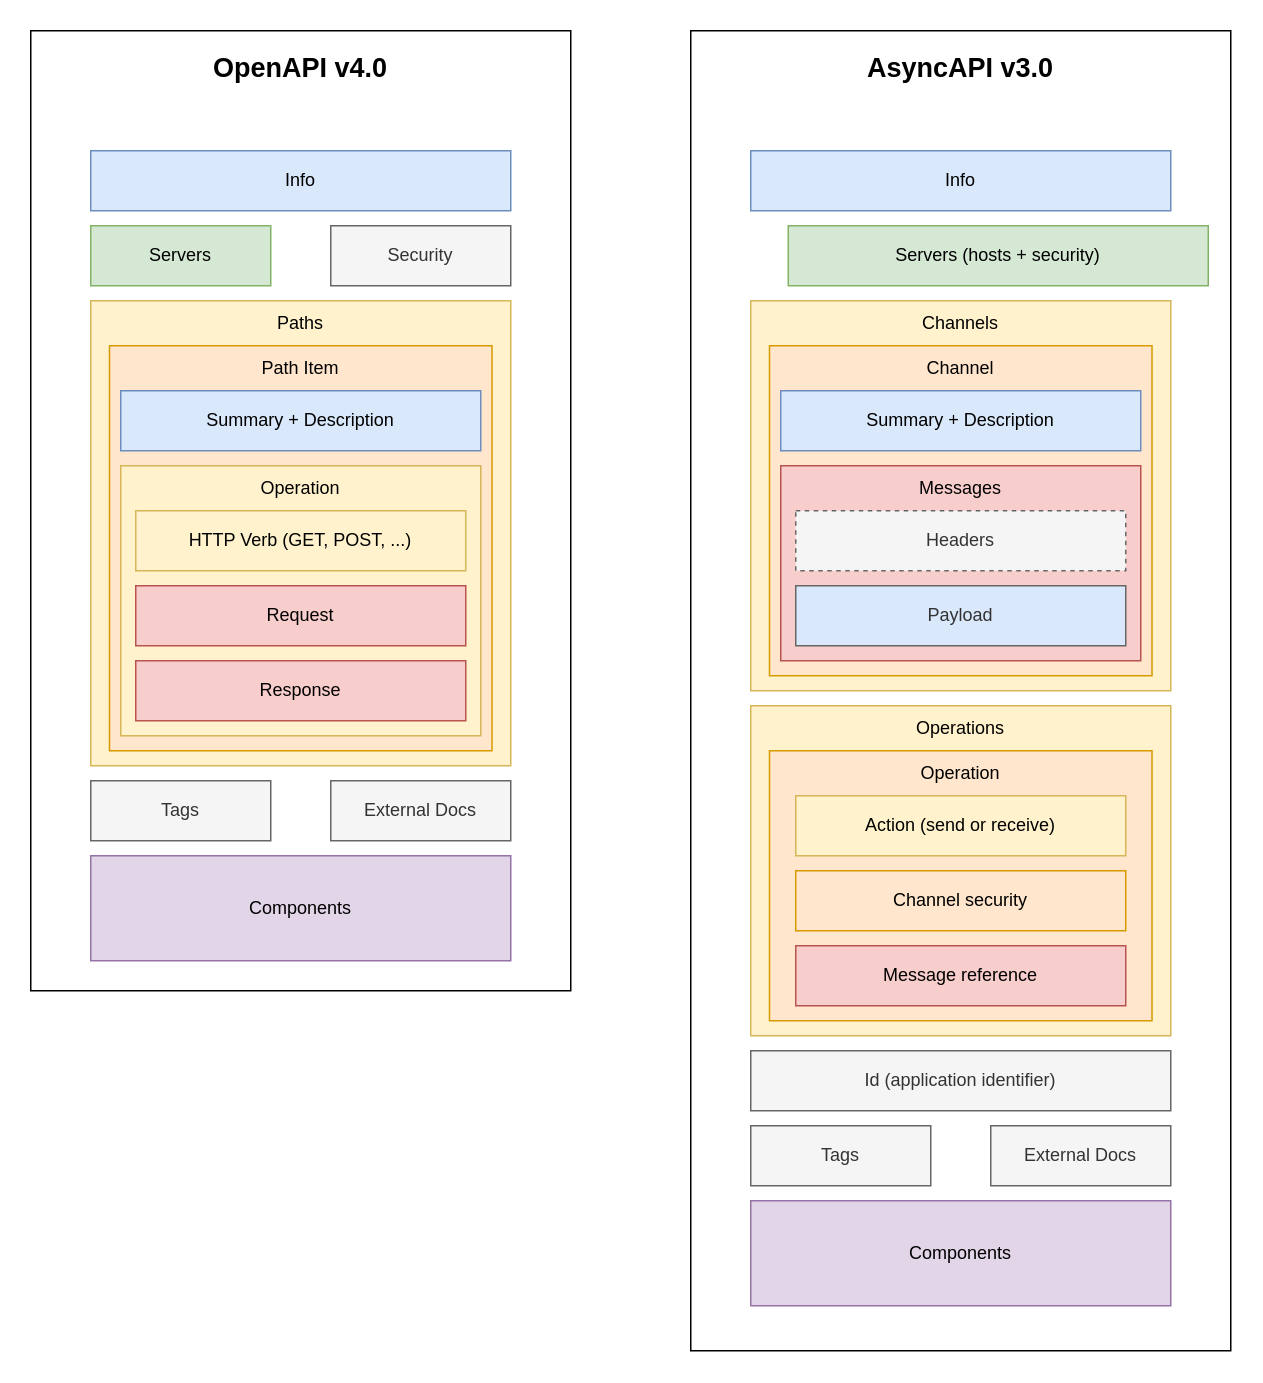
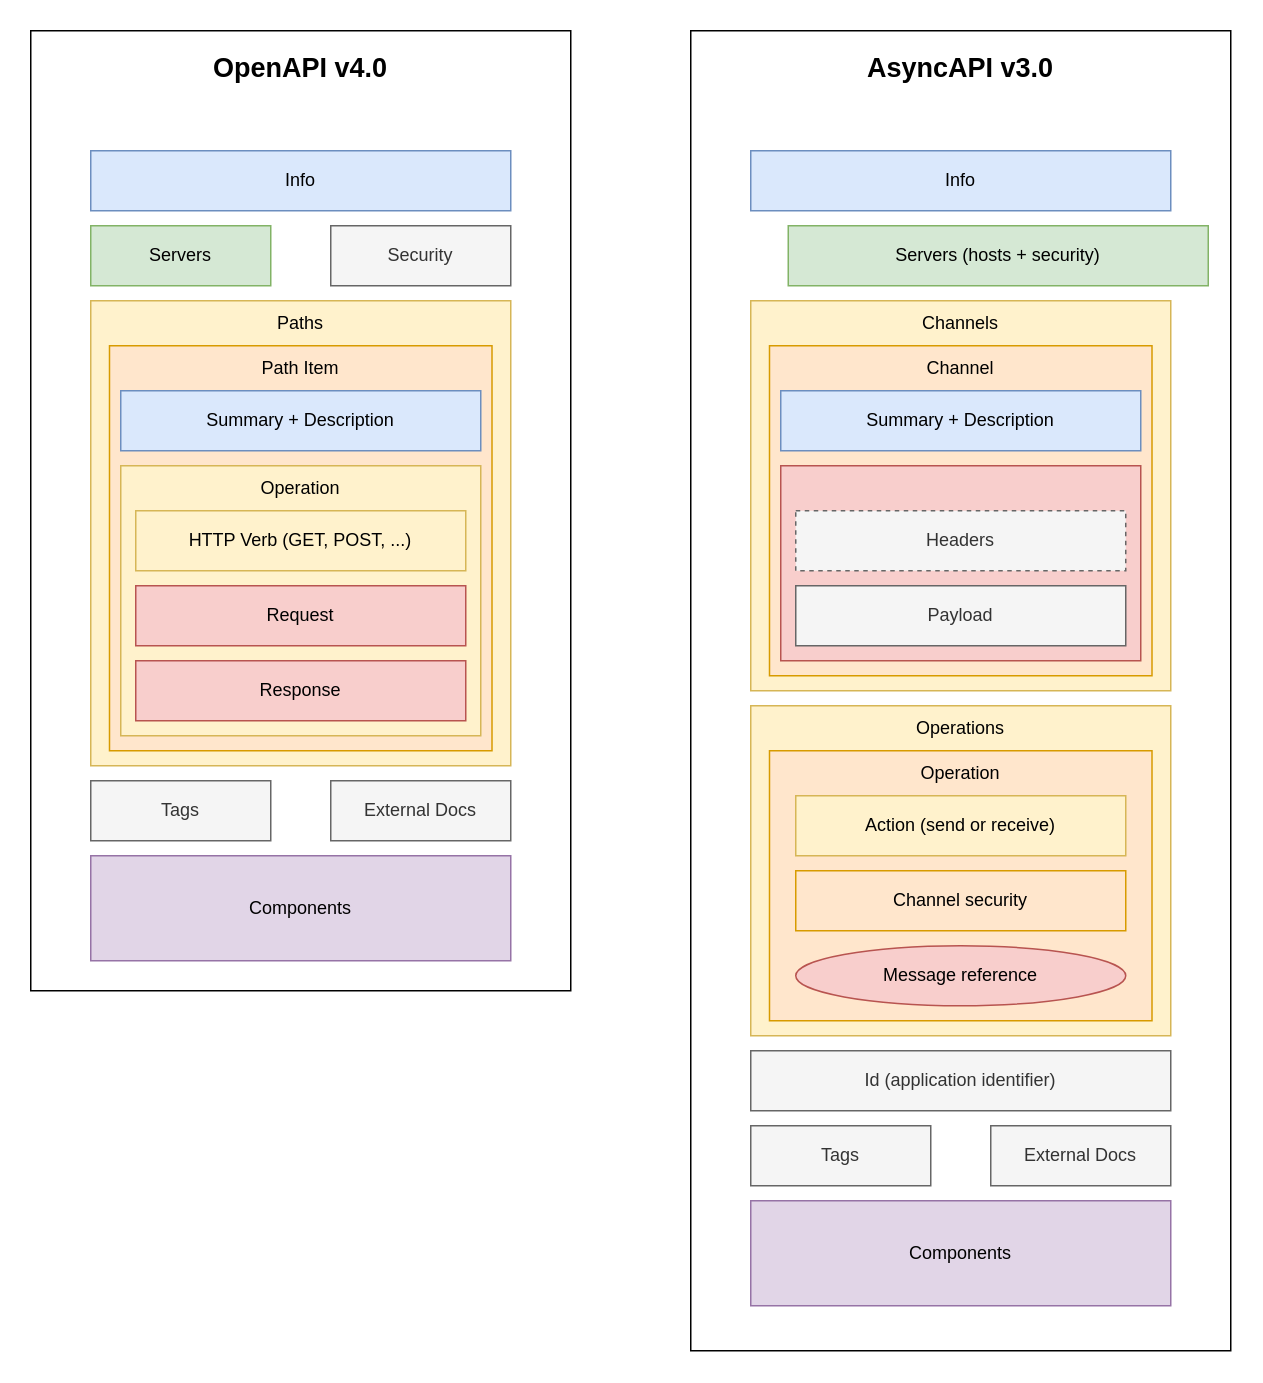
node "Messages": removed
node "Payload": fillcolor #dae8fc -> #f5f5f5
node "Message reference": shape rectangle -> ellipse
